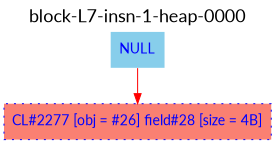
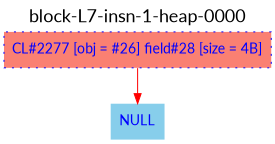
edge "NULL" -> "CL#2277 [obj = #26] field#28 [size = 4B]": reversed
